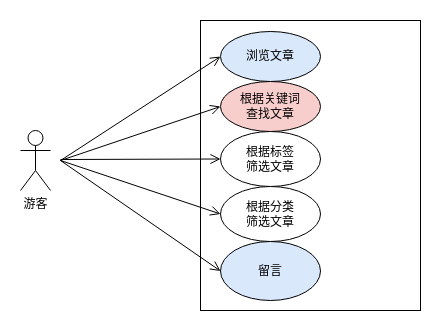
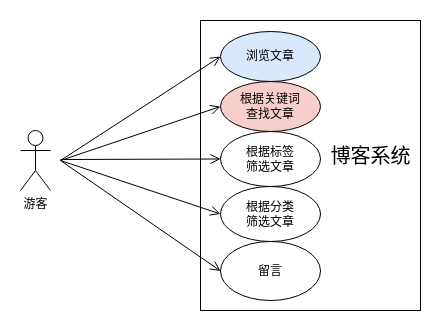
node "博客系统": added
node "留言": fillcolor #dae8fc -> #ffffff
